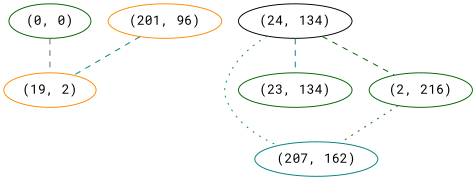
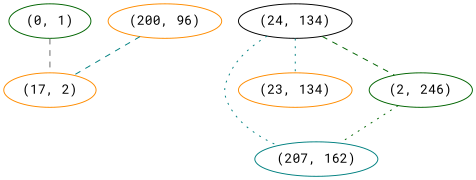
node "(0, 0)": label "(0, 0)" -> "(0, 1)"
node "(201, 96)": label "(201, 96)" -> "(200, 96)"
edge "(24, 134)" -- "(23, 134)": style dashed -> dotted
node "(19, 2)": label "(19, 2)" -> "(17, 2)"
node "(23, 134)": color darkgreen -> darkorange
node "(2, 216)": label "(2, 216)" -> "(2, 246)"
